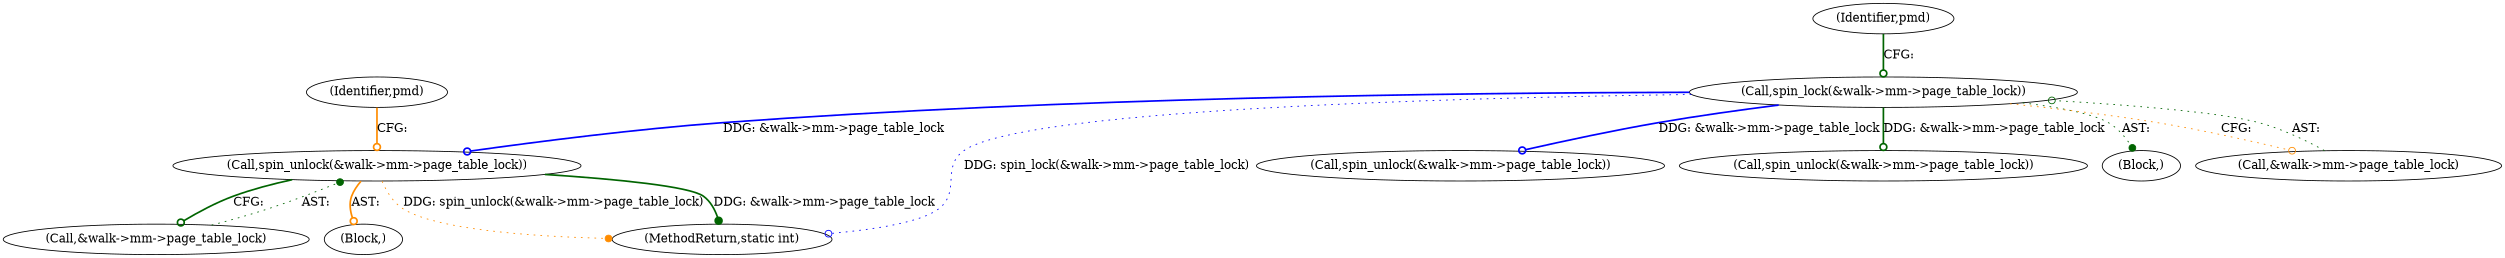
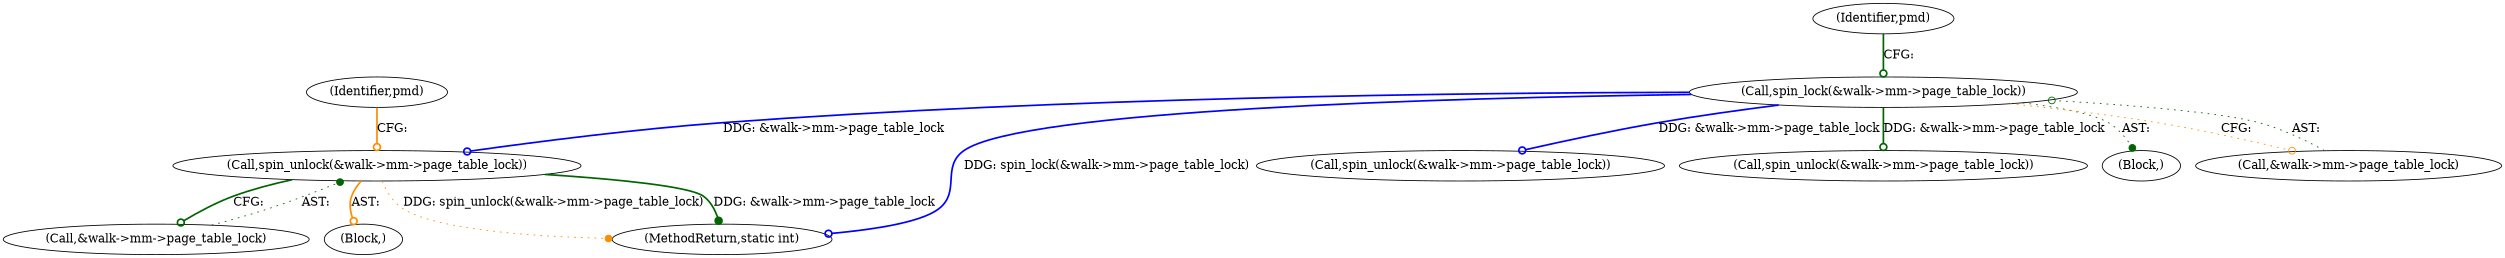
edge "(Call,spin_lock(&walk->mm->page_table_lock))" -> "(MethodReturn,static int)": style dotted -> bold
